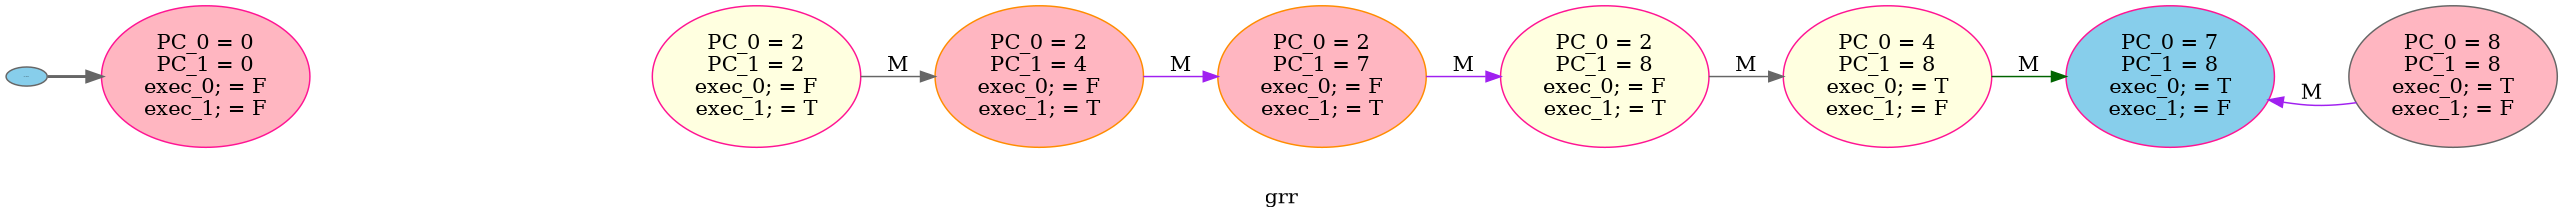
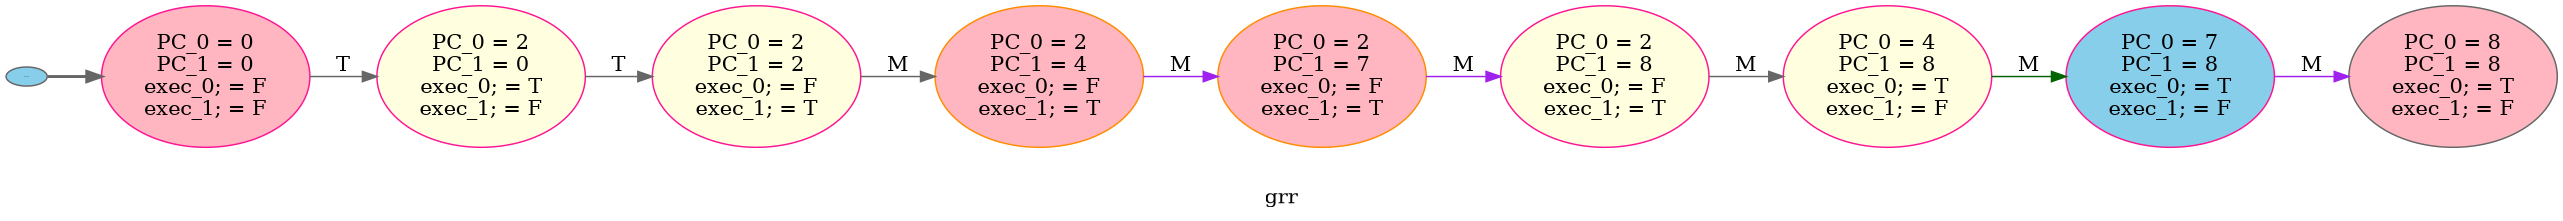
node "PC_0 = 2 PC_1 = 0 exec_0; = T exec_1; = F": added
edge "PC_0 = 8 PC_1 = 8 exec_0; = T exec_1; = F" -> "PC_0 = 7 PC_1 = 8 exec_0; = T exec_1; = F": reversed
